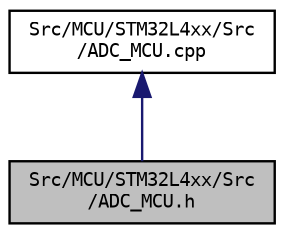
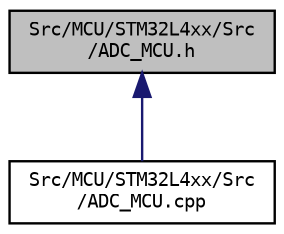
edge "Src/MCU/STM32L4xx/Src /ADC_MCU.h" -> "Src/MCU/STM32L4xx/Src /ADC_MCU.cpp": reversed
